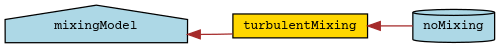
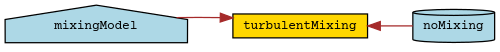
edge "turbulentMixing" -> "mixingModel": reversed
